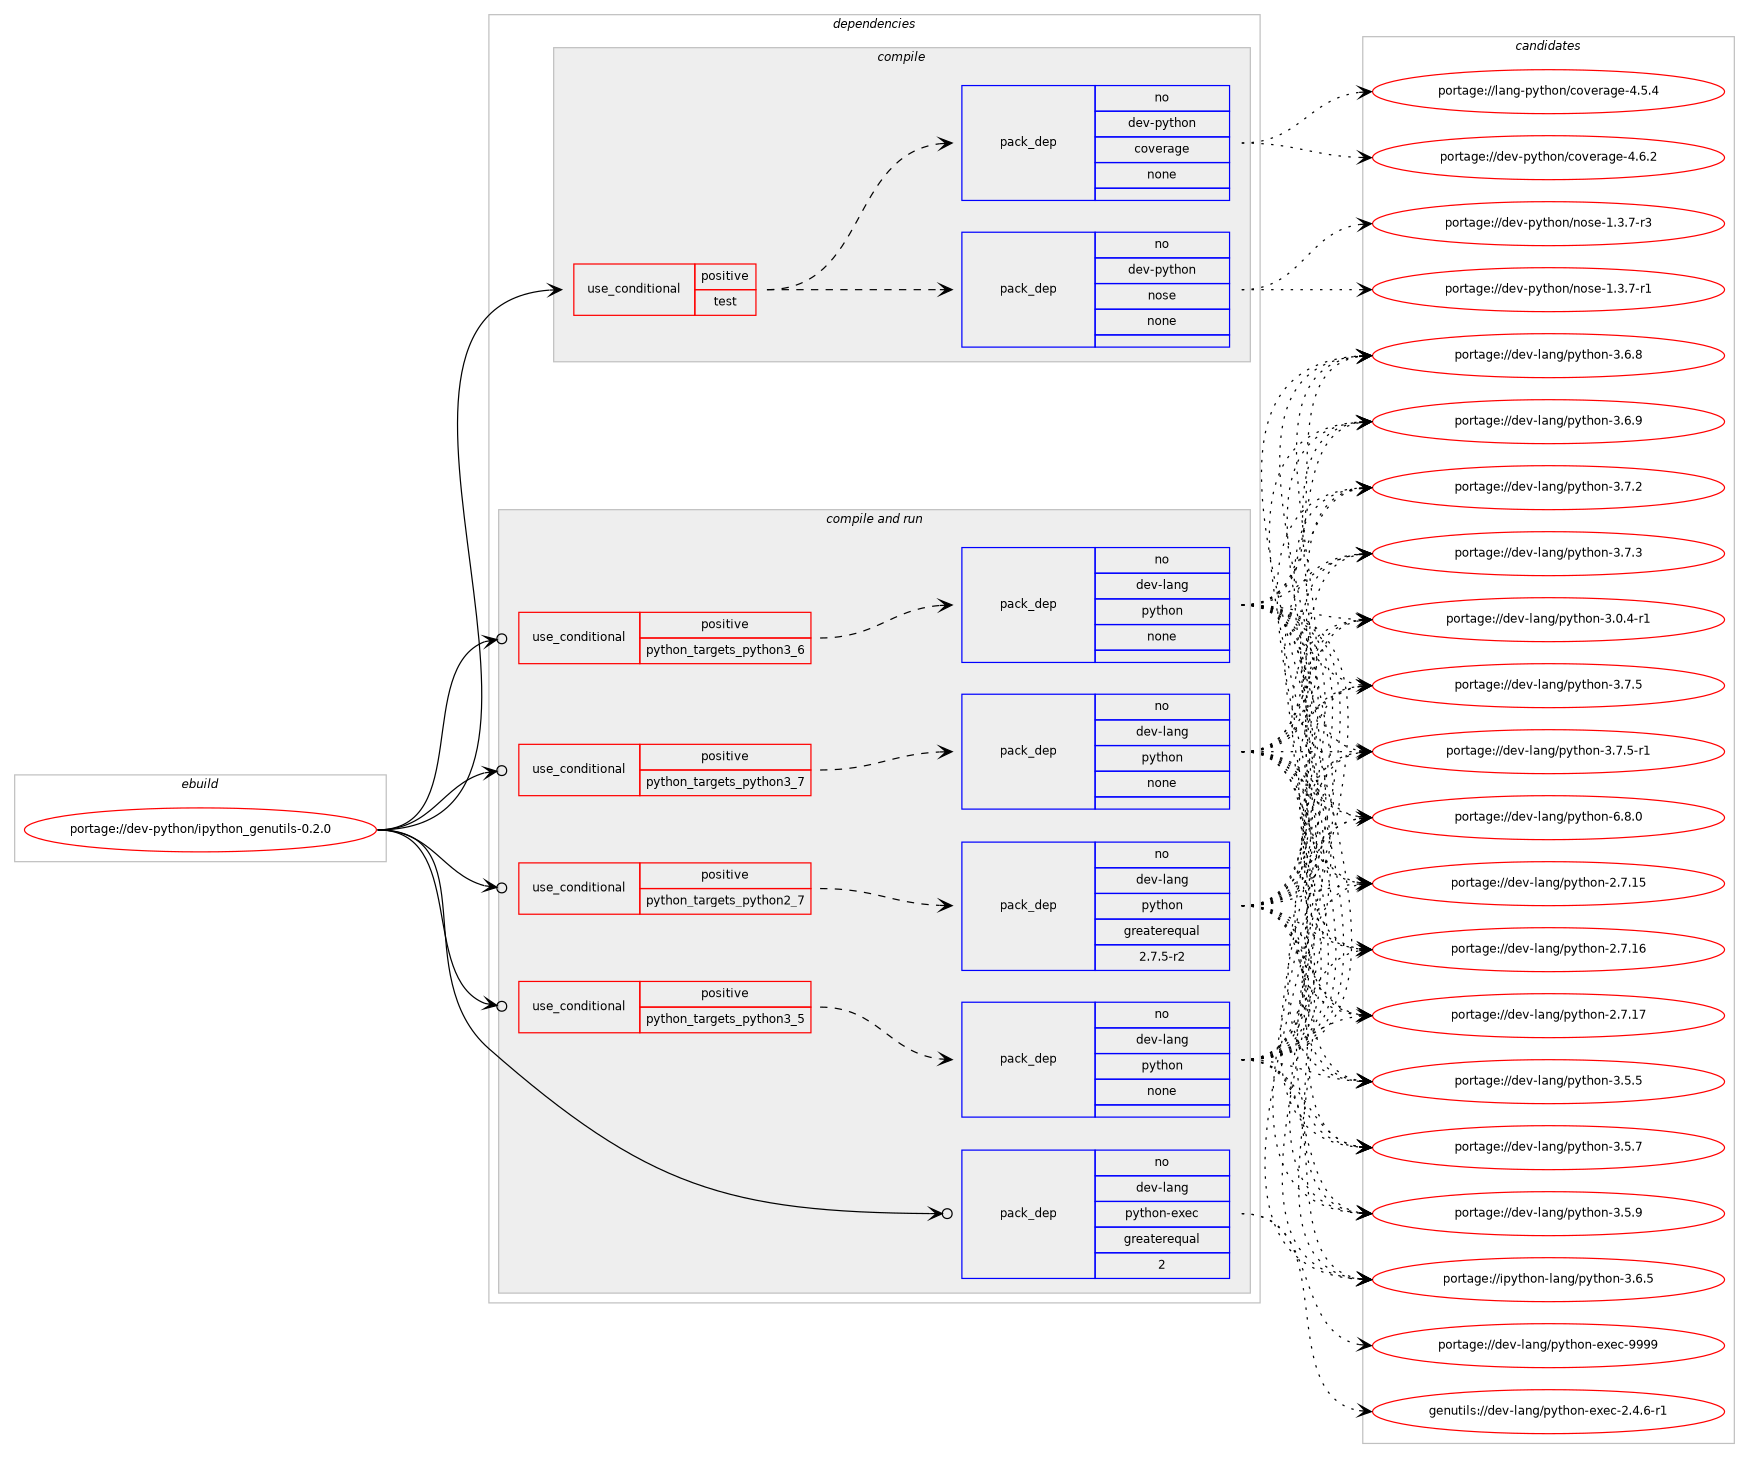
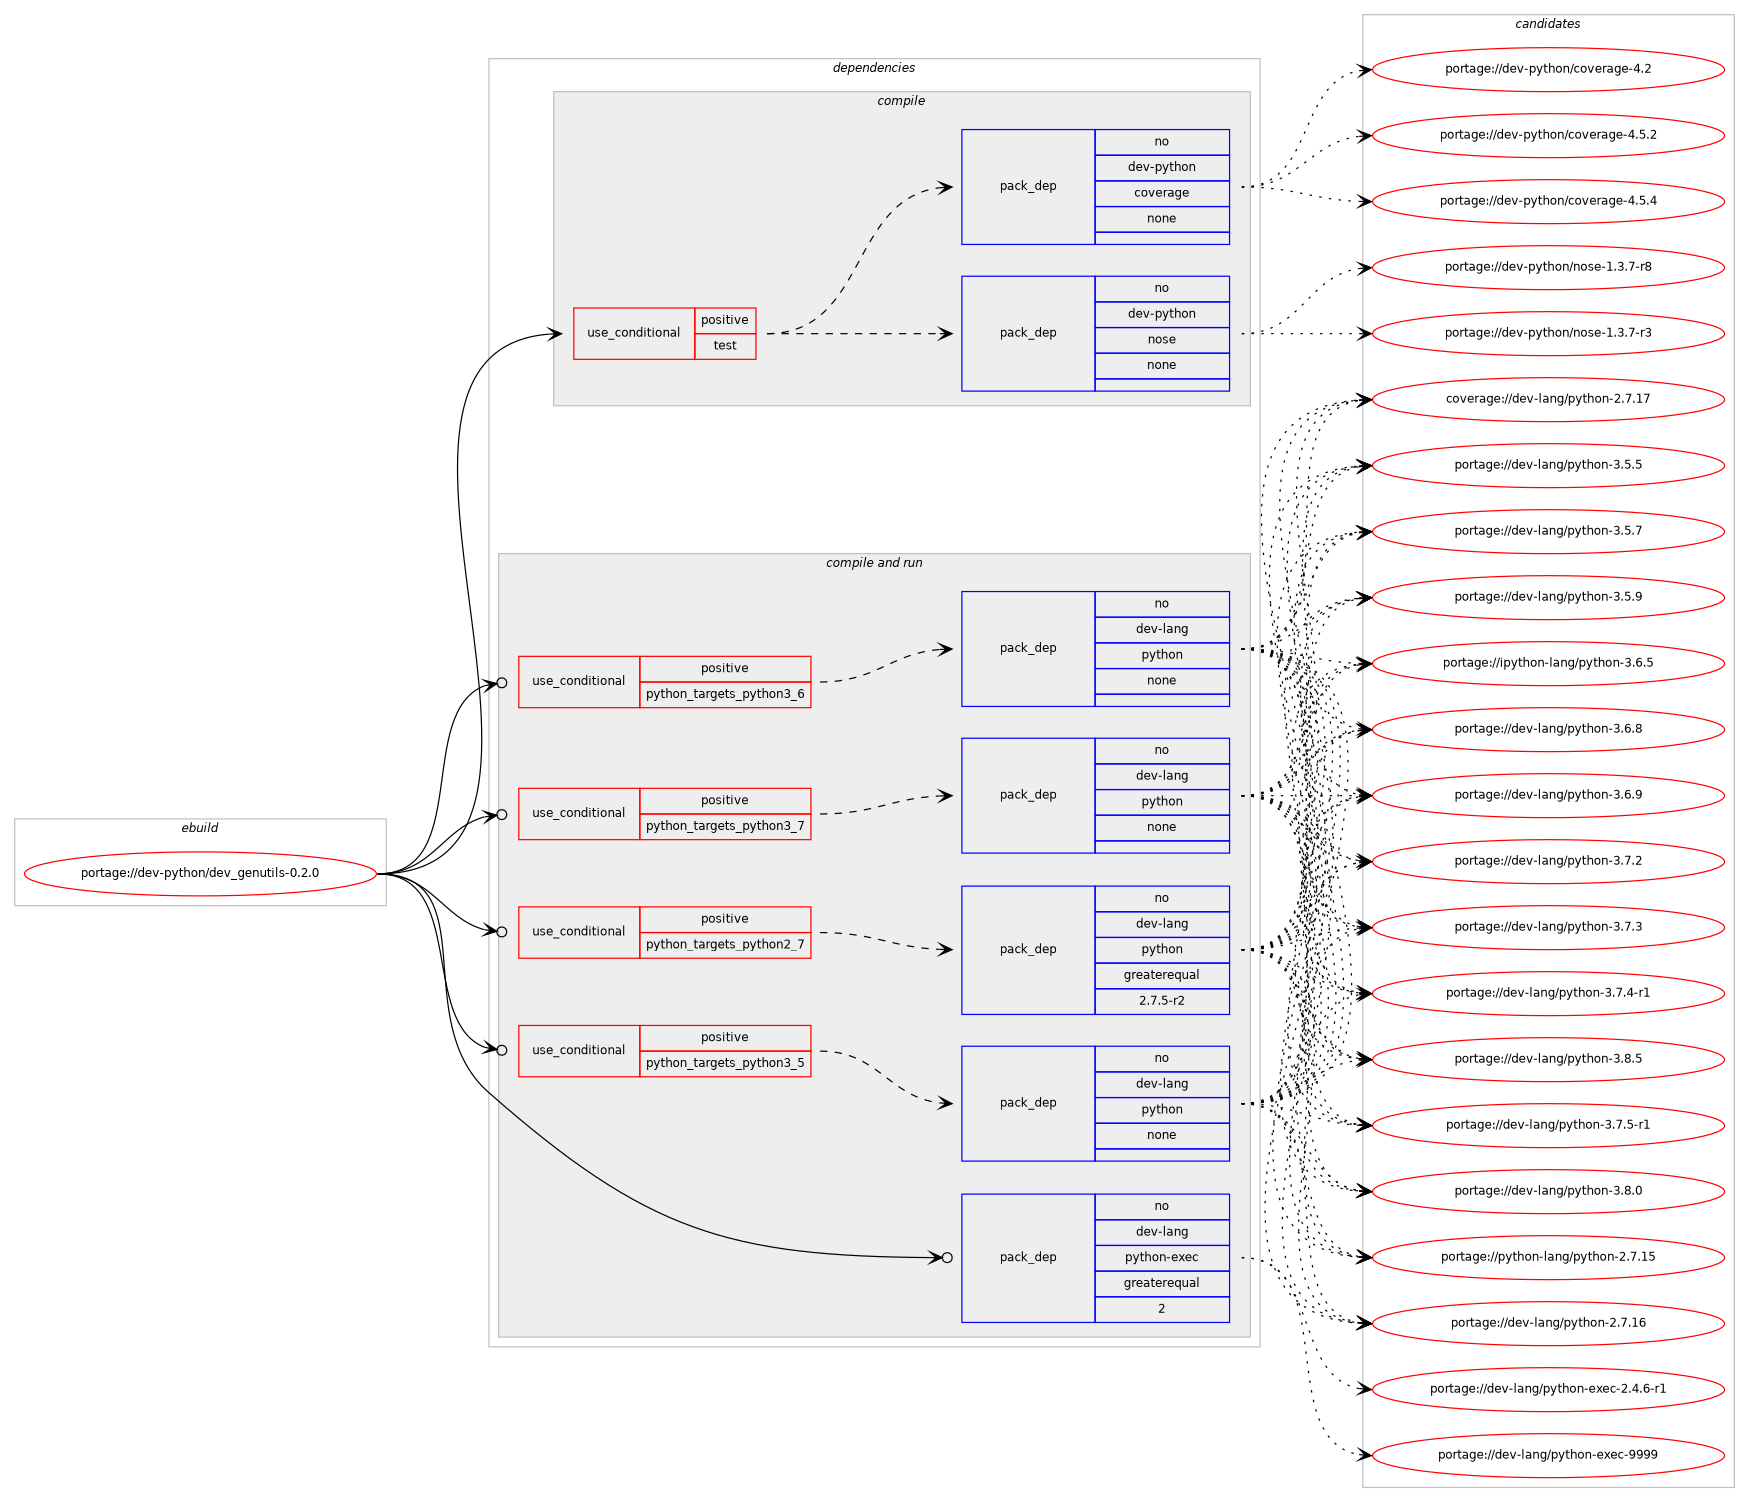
node "portage://dev-python/coverage-4.2": added
node "portage://lang-python/coverage-4.5.4": label "portage://lang-python/coverage-4.5.4" -> "portage://dev-python/coverage-4.5.4"
node "portage://dev-python/coverage-4.6.2": label "portage://dev-python/coverage-4.6.2" -> "portage://dev-python/coverage-4.5.2"
node "portage://dev-python/nose-1.3.7-r1": label "portage://dev-python/nose-1.3.7-r1" -> "portage://dev-python/nose-1.3.7-r8"
node "portage://dev-lang/python-3.0.4-r1": label "portage://dev-lang/python-3.0.4-r1" -> "portage://dev-lang/python-3.7.4-r1"
node "portage://dev-lang/python-3.7.5": label "portage://dev-lang/python-3.7.5" -> "portage://dev-lang/python-3.8.5"
node "portage://dev-lang/python-6.8.0": label "portage://dev-lang/python-6.8.0" -> "portage://dev-lang/python-3.8.0"
node "portage://dev-python/ipython_genutils-0.2.0": label "portage://dev-python/ipython_genutils-0.2.0" -> "portage://dev-python/dev_genutils-0.2.0"
node "portage://dev-lang/python-2.7.15": label "portage://dev-lang/python-2.7.15" -> "portage://python-lang/python-2.7.15"
node "portage://dev-lang/python-2.7.17": label "portage://dev-lang/python-2.7.17" -> "coverage://dev-lang/python-2.7.17"
node "genutils://dev-lang/python-exec-2.4.6-r1": label "genutils://dev-lang/python-exec-2.4.6-r1" -> "portage://dev-lang/python-exec-2.4.6-r1"
